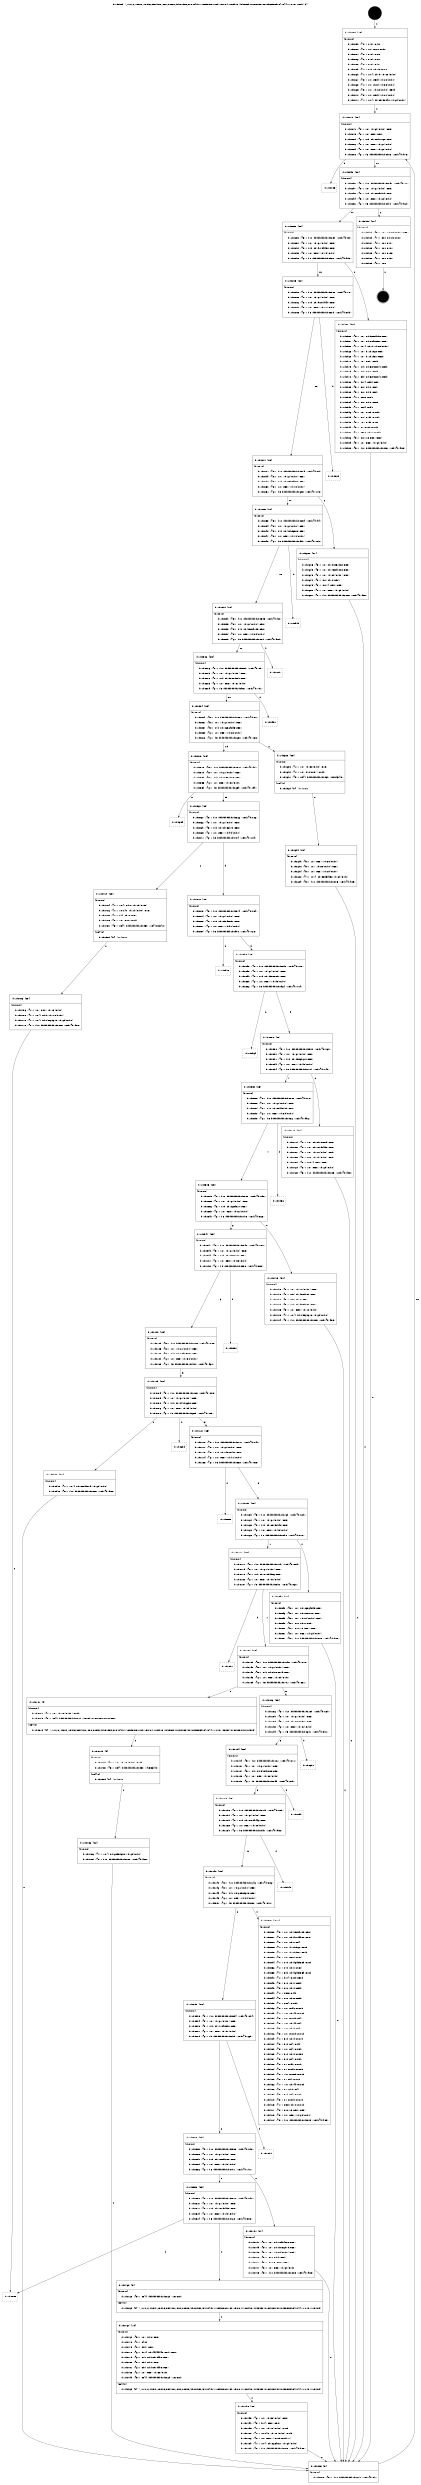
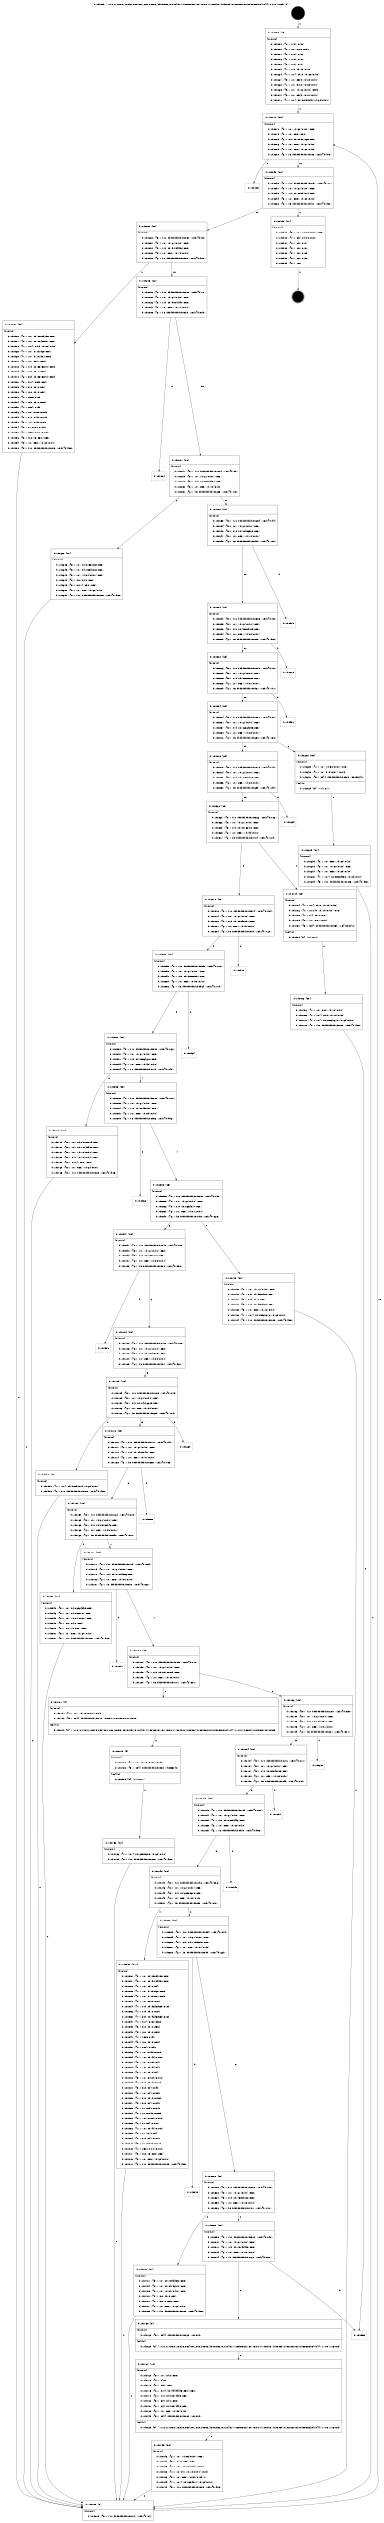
edge "0x401ac2 [144]" -> "0x401c1e [5]": added, label "1"
